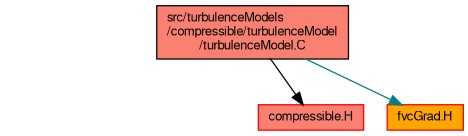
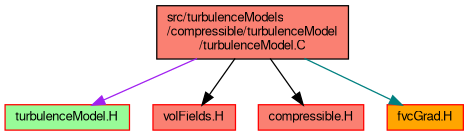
node "turbulenceModel.H": added
node "volFields.H": added
